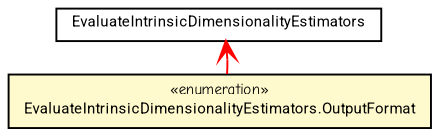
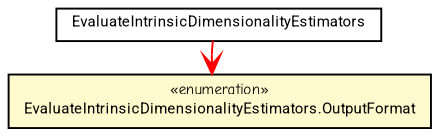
edge "EvaluateIntrinsicDimensionalityEstimators.OutputFormat" -> "EvaluateIntrinsicDimensionalityEstimators": reversed
